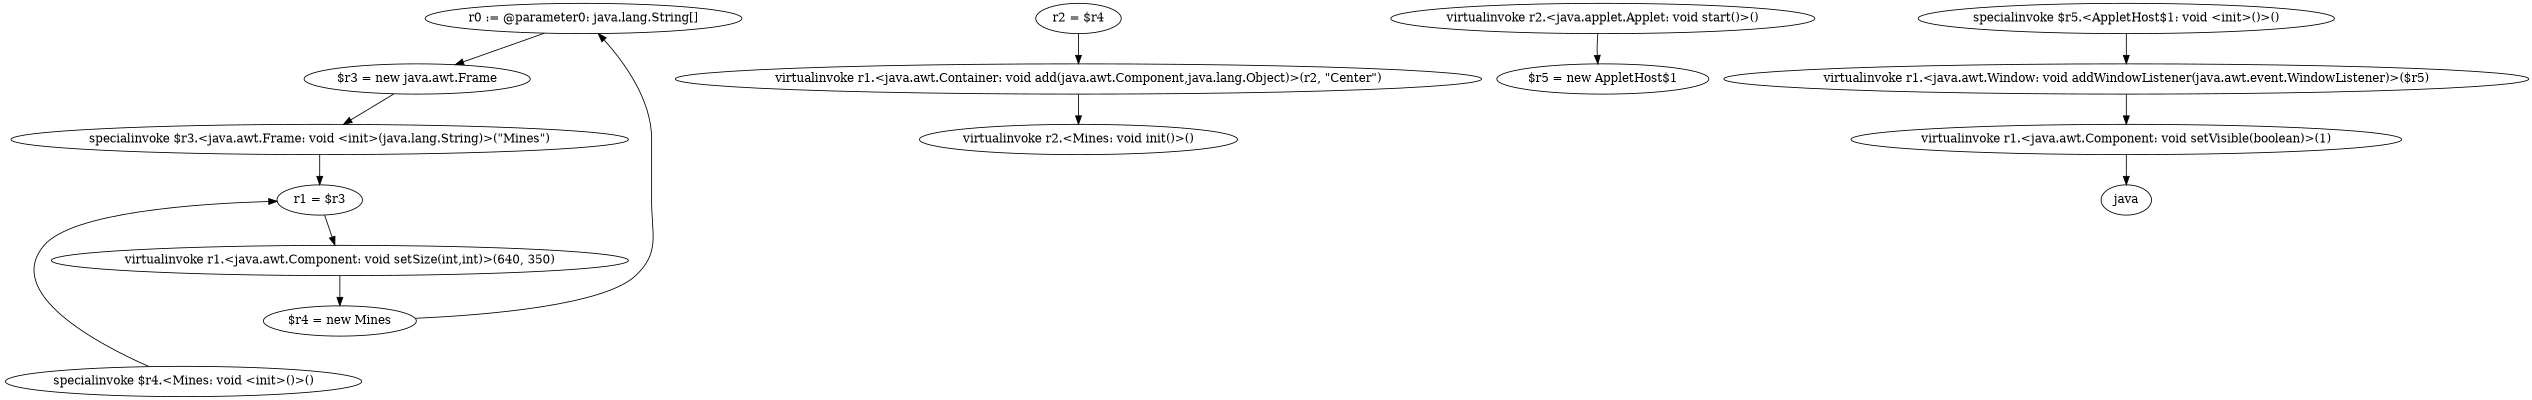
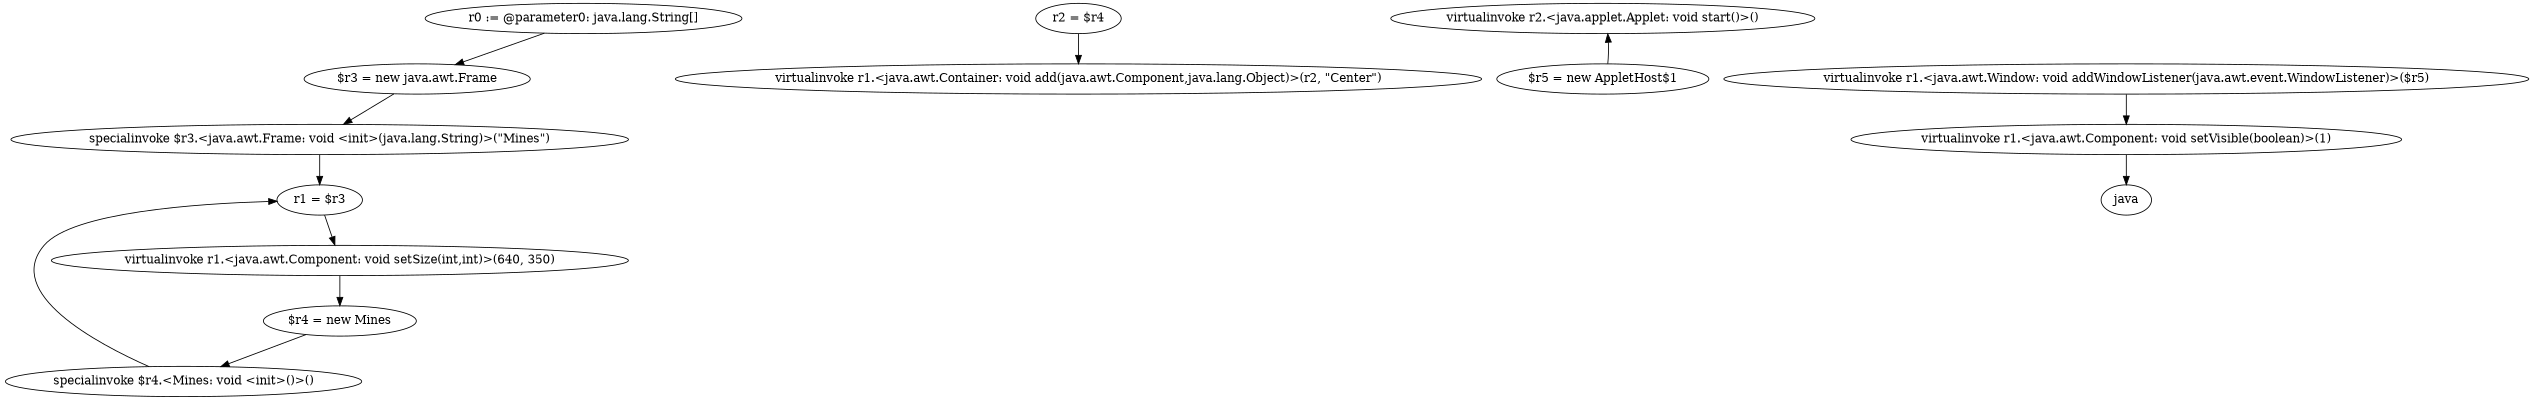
node "specialinvoke $r5.<AppletHost$1: void <init>()>()": removed
edge "virtualinvoke r2.<java.applet.Applet: void start()>()" -> "$r5 = new AppletHost$1": reversed
node "virtualinvoke r2.<Mines: void init()>()": removed
edge "$r4 = new Mines" -> "r0 := @parameter0: java.lang.String[]": now "$r4 = new Mines" -> "specialinvoke $r4.<Mines: void <init>()>()"
